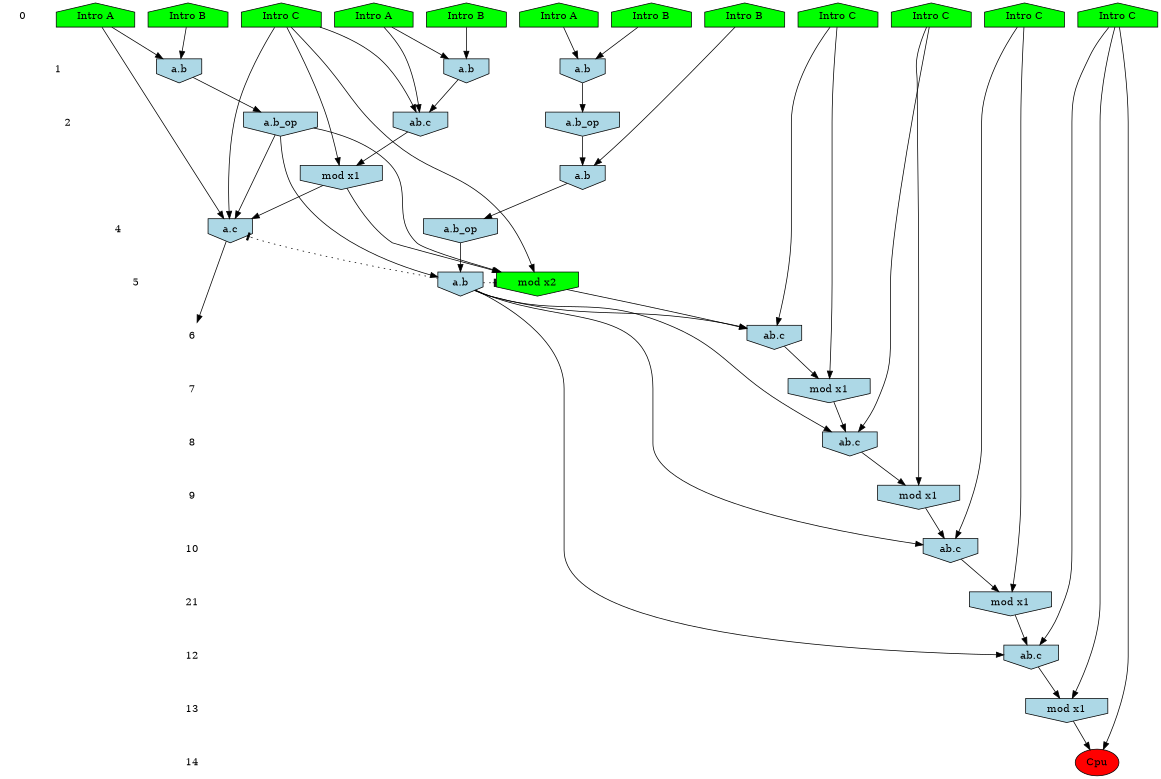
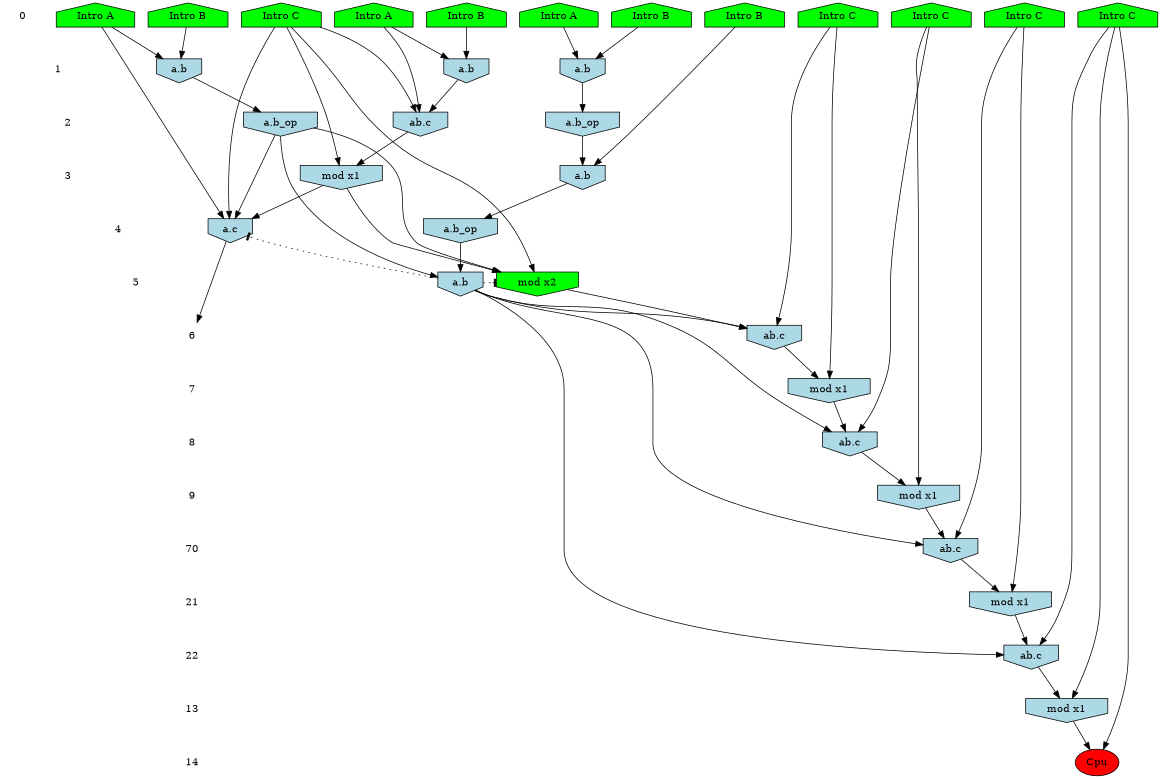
node "3": added
node "10": label "10" -> "70"
node "12": label "12" -> "22"
